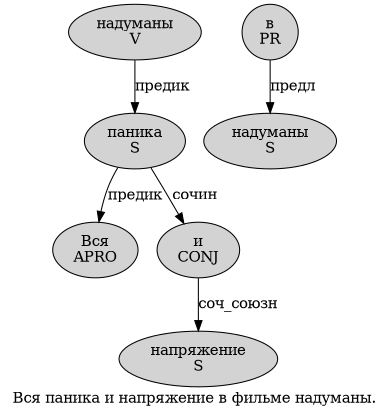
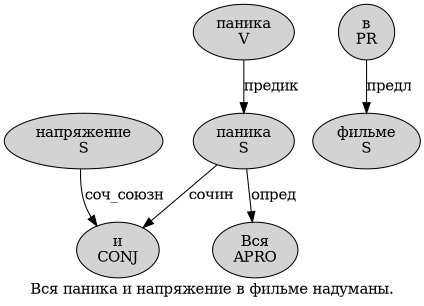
node "надуманы V": label "надуманы V" -> "паника V"
node "надуманы S": label "надуманы S" -> "фильме S"
edge "паника S" -> "Вся APRO": label "предик" -> "опред"
edge "и CONJ" -> "напряжение S": reversed
